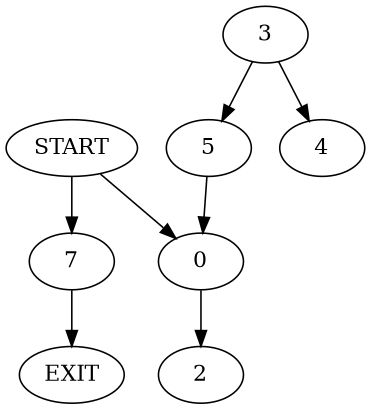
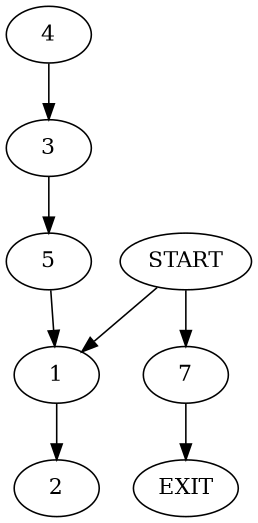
edge "3" -> "4": reversed
node "0": label "0" -> "1"
